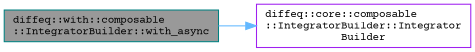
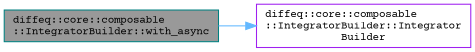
node "diffeq::with::composable ::IntegratorBuilder::with_async": label "diffeq::with::composable ::IntegratorBuilder::with_async" -> "diffeq::core::composable ::IntegratorBuilder::with_async"
